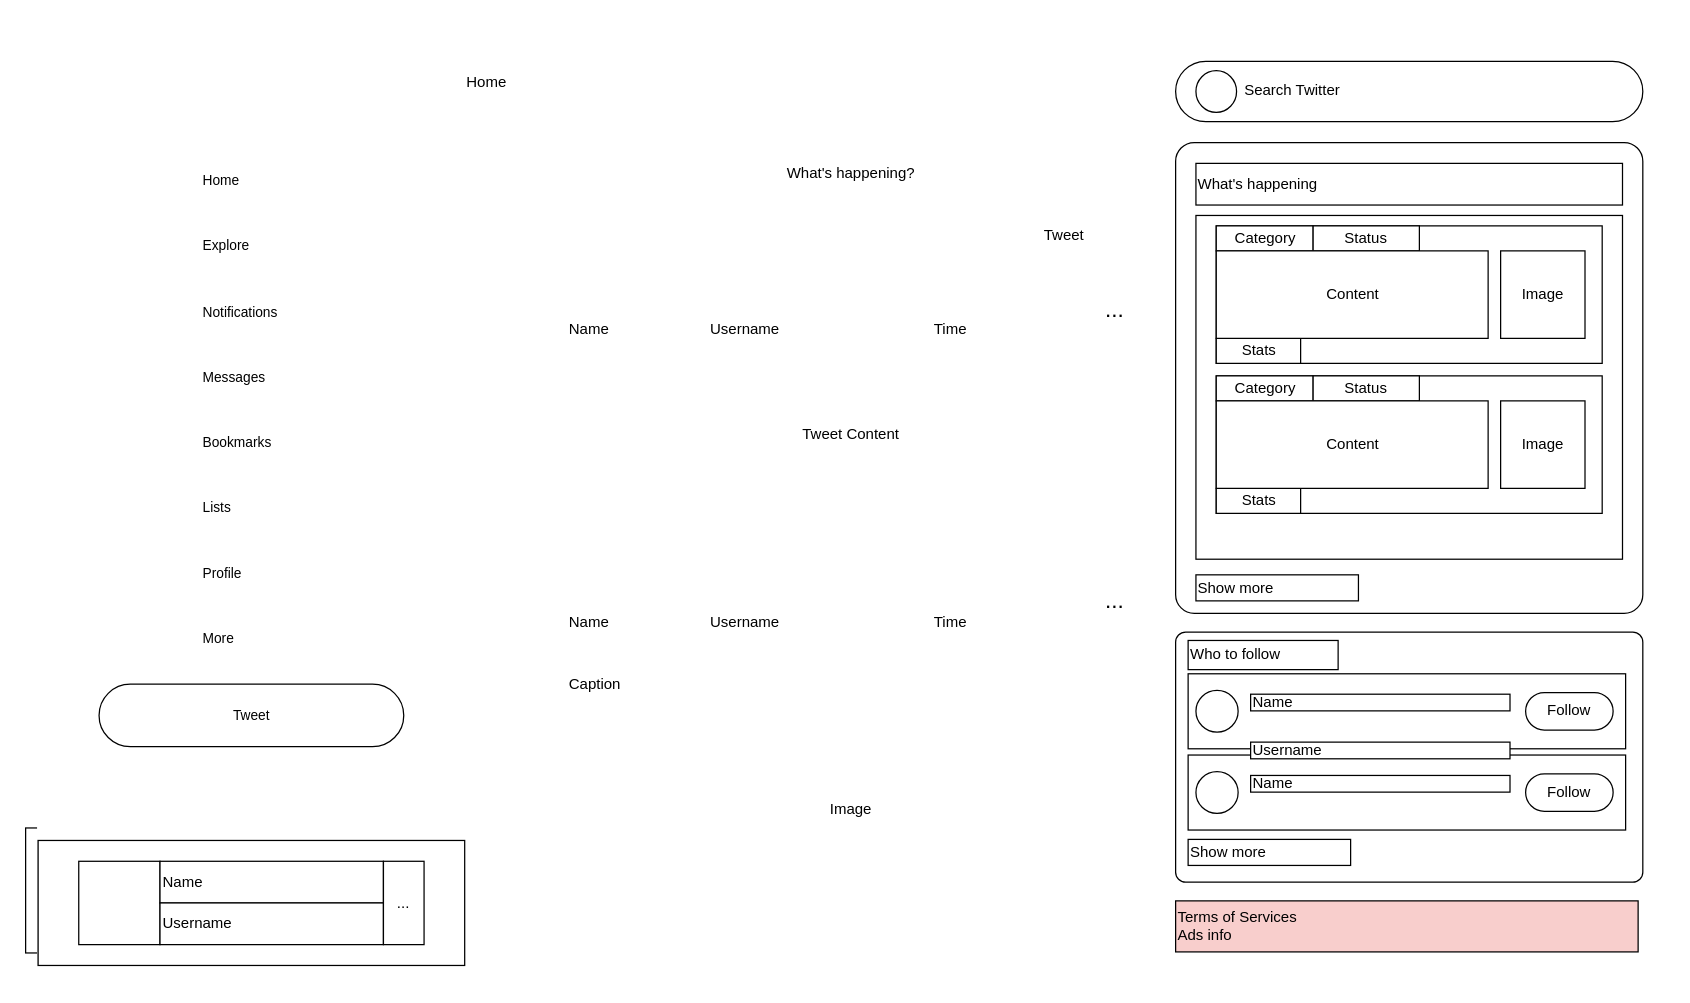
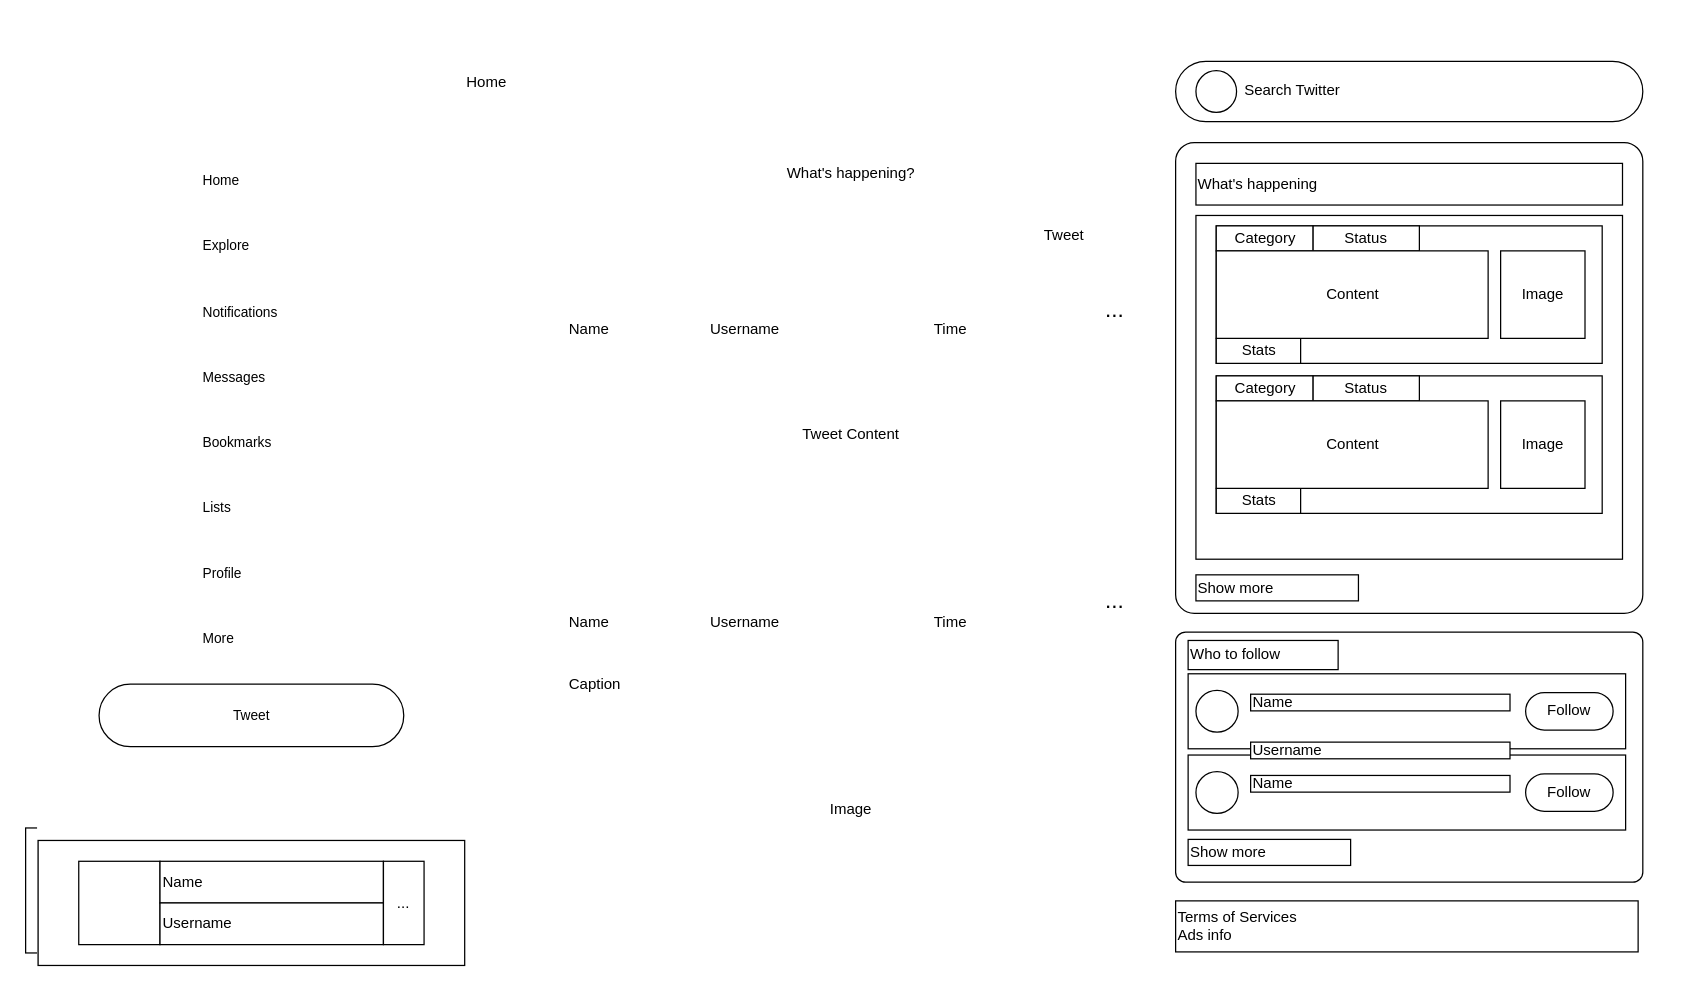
node "Terms of Services Ads info": fillcolor #f8cecc -> #ffffff
